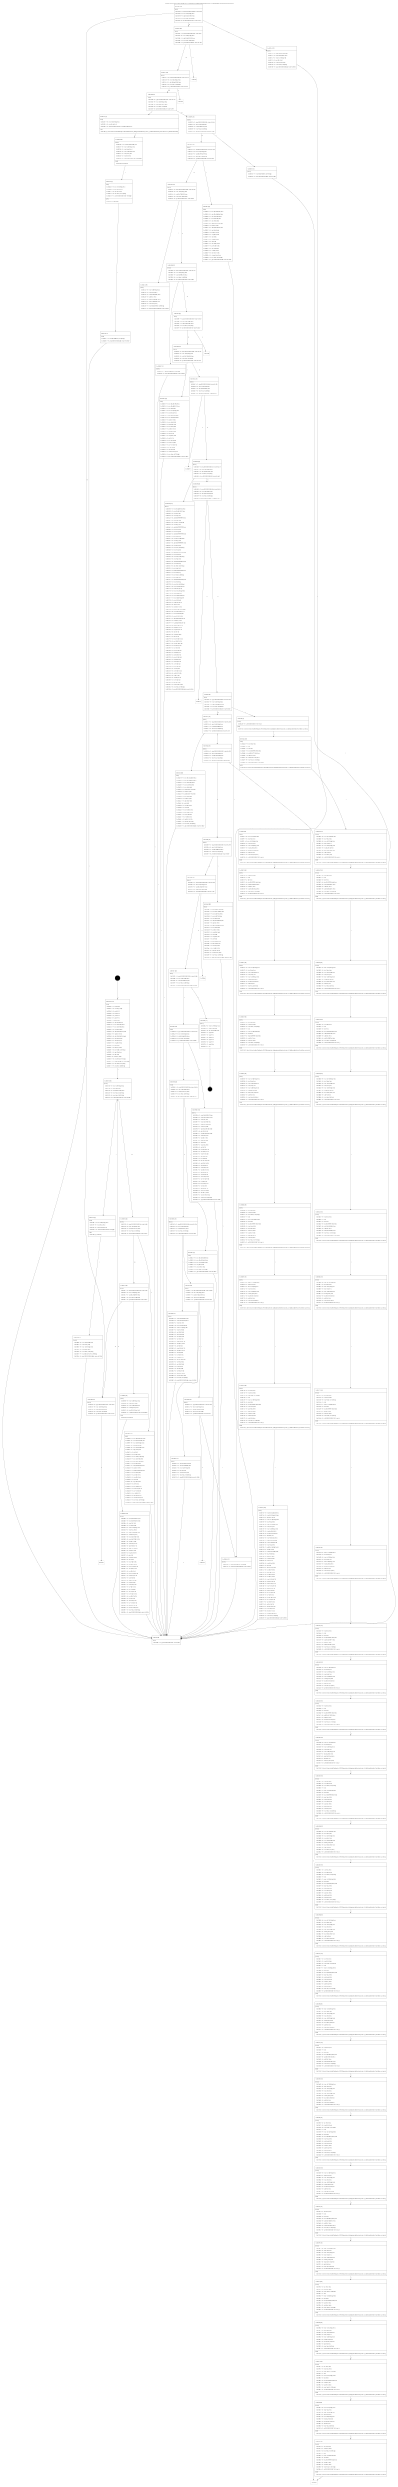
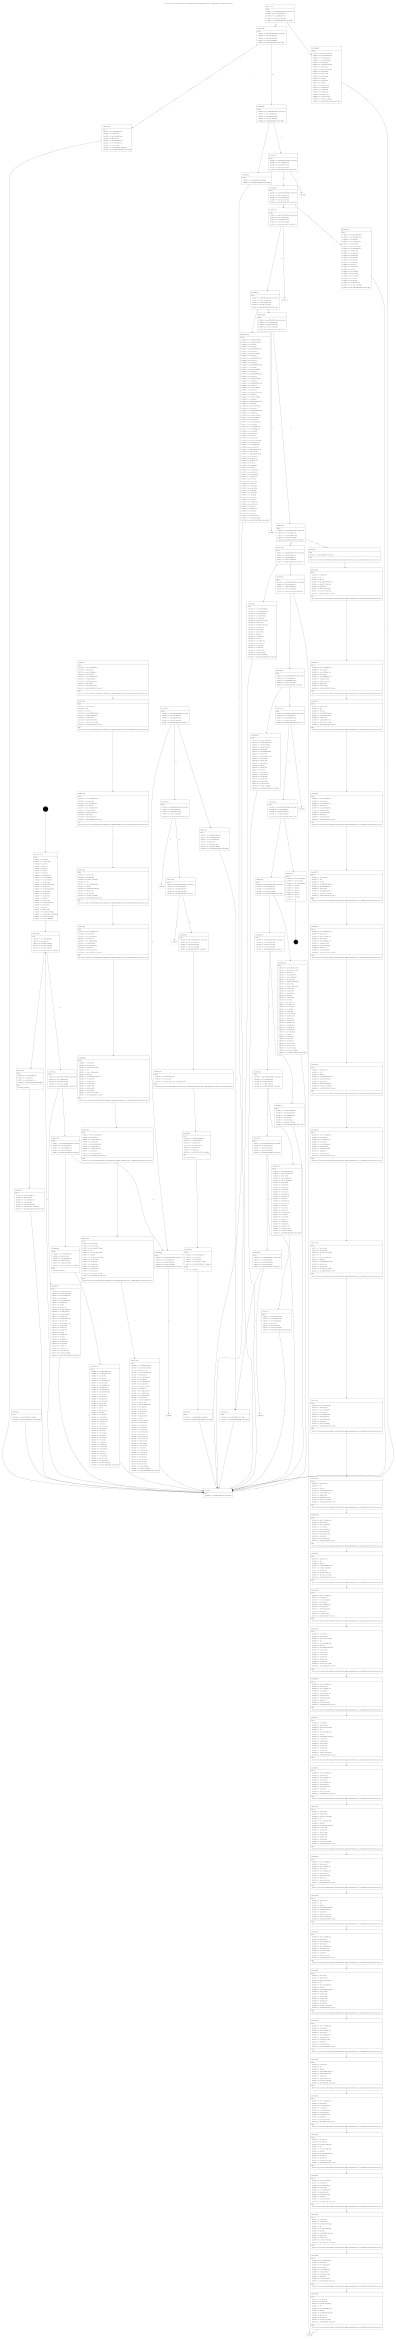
node "0x4033f9 [28]": removed
